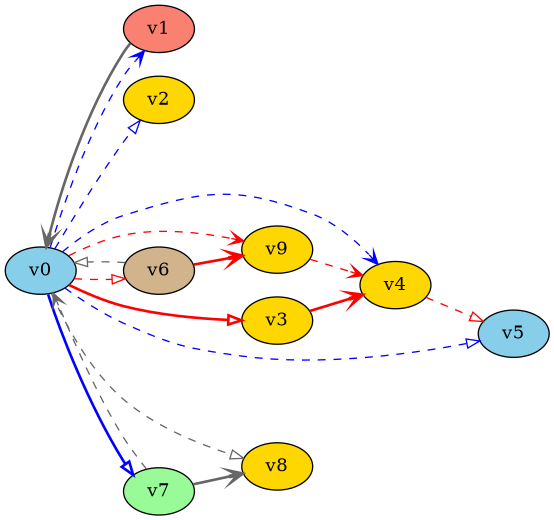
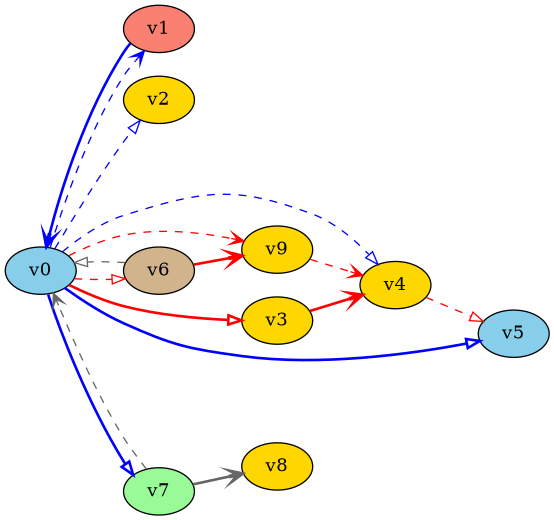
edge "v1" -> "v0": color gray40 -> blue
edge "v0" -> "v4": arrowhead vee -> onormal
edge "v0" -> "v5": style dashed -> bold
edge "v0" -> "v8": removed
